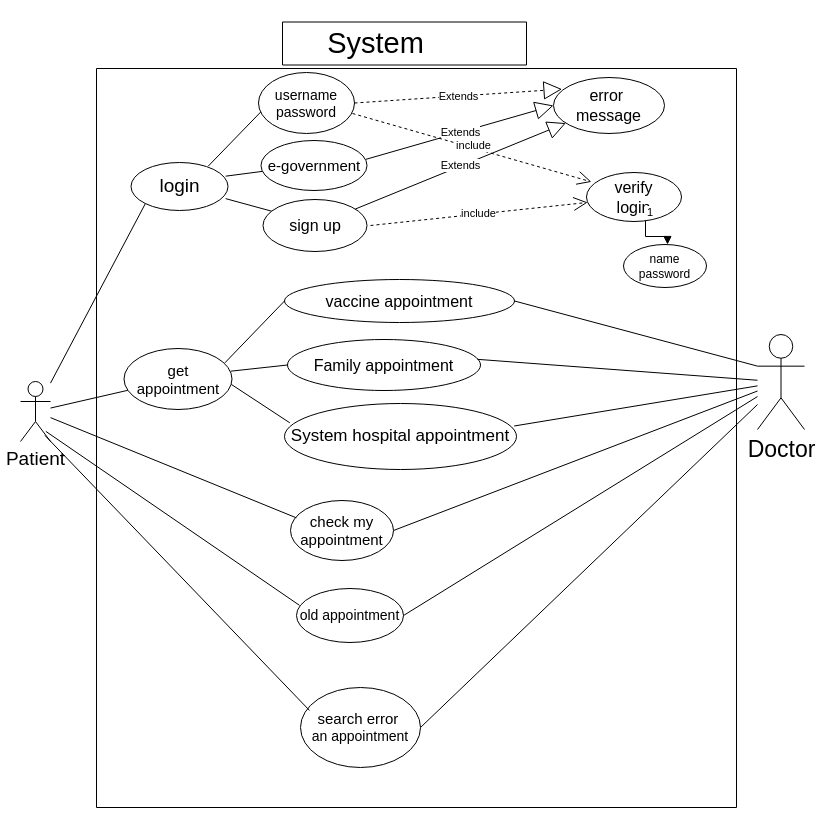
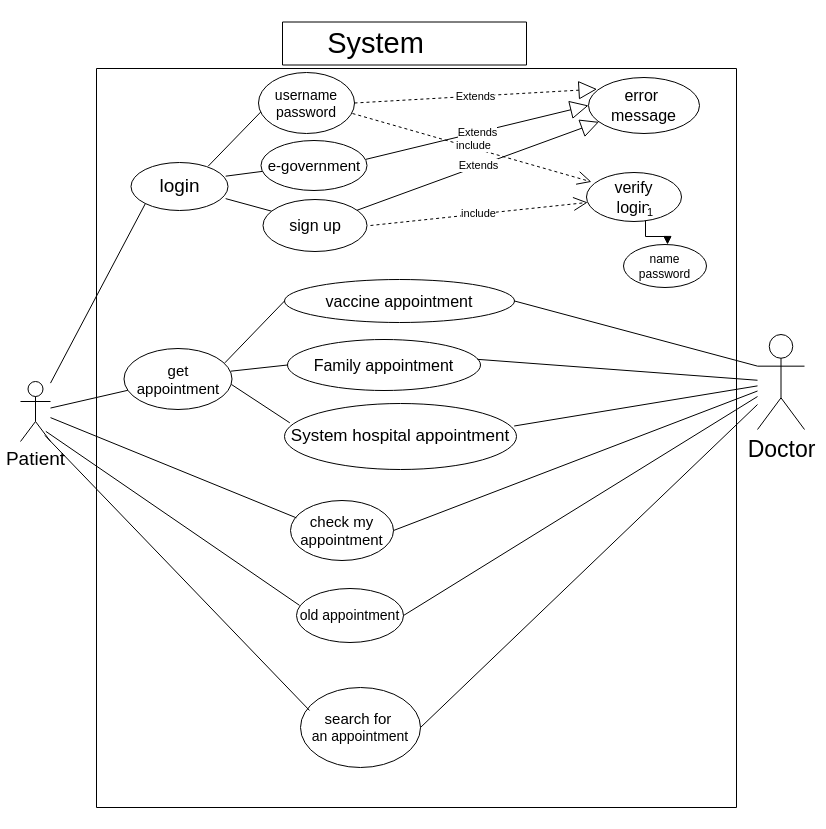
node "error message": moved (609, 106) -> (644, 106)
node "search error an appointment": label "search error an appointment" -> "search for an appointment"
